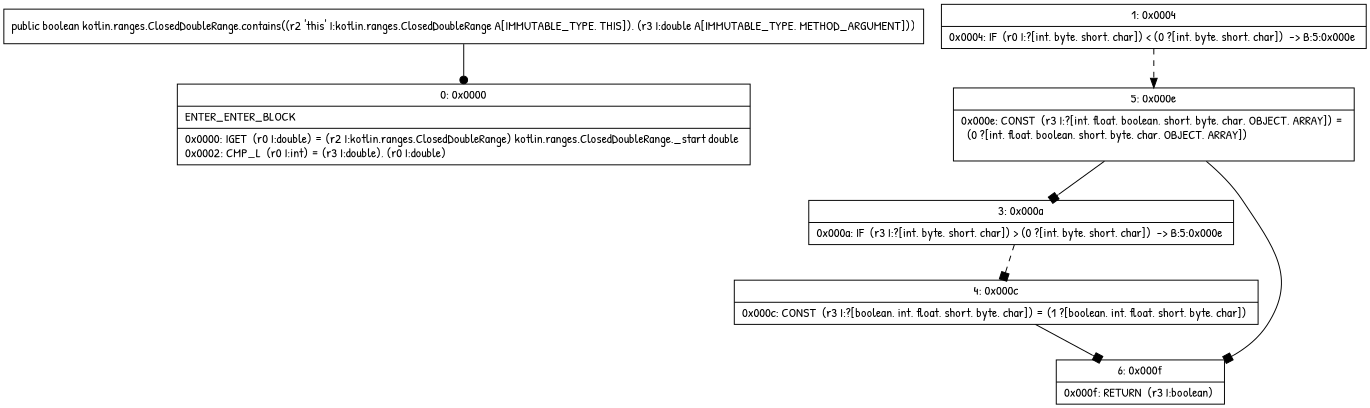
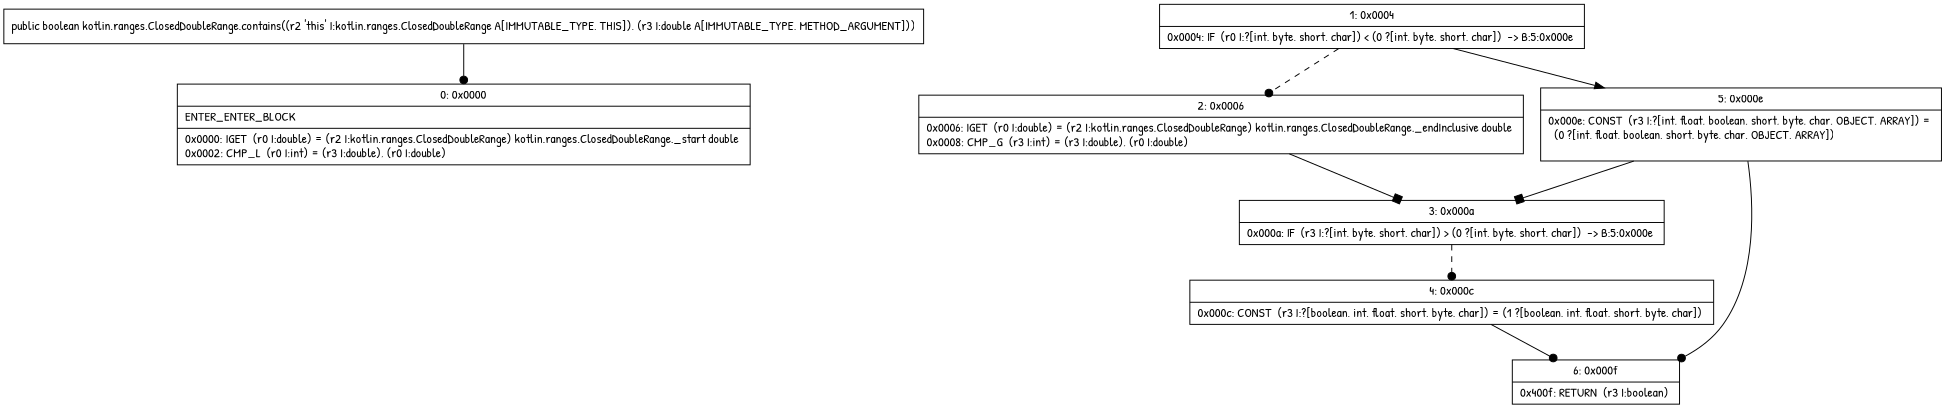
edge "1: 0x0004" -> "5: 0x000e": style dashed -> solid
node "2: 0x0006": added
edge "5: 0x000e" -> "6: 0x000f": arrowhead box -> dot
edge "3: 0x000a" -> "4: 0x000c": arrowhead box -> dot
edge "4: 0x000c" -> "6: 0x000f": arrowhead box -> dot
node "6: 0x000f": text "0x000f: RETURN  (r3 I:boolean)" -> "0x400f: RETURN  (r3 I:boolean)"
